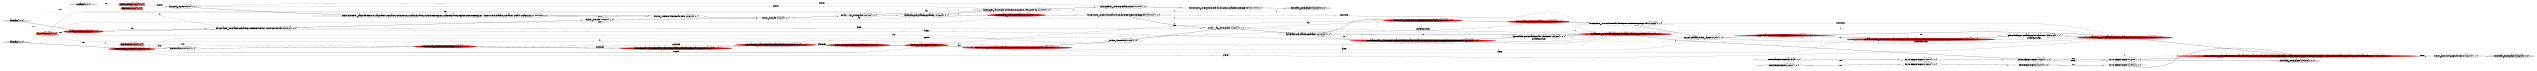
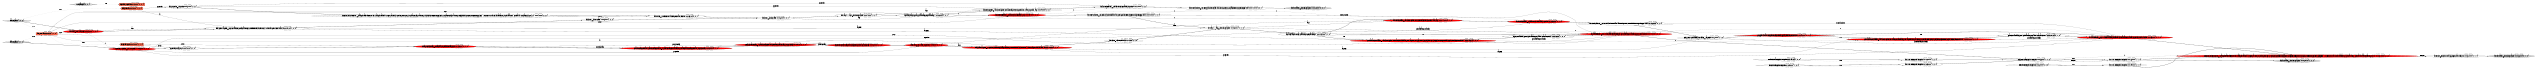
edge "Properties properties@@@2@@@['0', '0', '1']" -> "this.properties = properties@@@3@@@['0', '0', '1']": now "FileSystem fs@@@2@@@['1', '0', '0']" -> "this.properties = properties@@@3@@@['0', '0', '1']"
edge "DatasetCleaner['0', '1', '0']" -> "FileSystem fs@@@2@@@['1', '1', '0']": added, label "true"
edge "throw new IOException(exception)@@@23@@@['1', '0', '0']" -> "ExecutionException exception@@@28@@@['0', '1', '0']": now "throw new IOException(exception)@@@23@@@['1', '0', '0']" -> "NumberFormatException exception@@@25@@@['1', '1', '0']"
